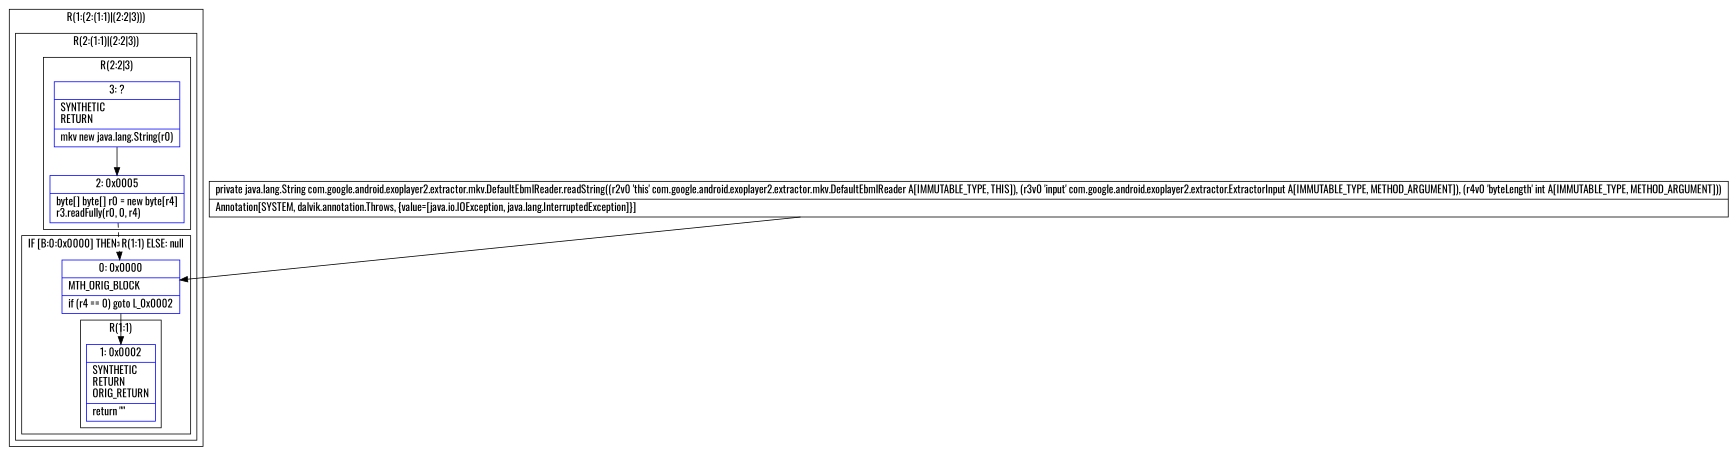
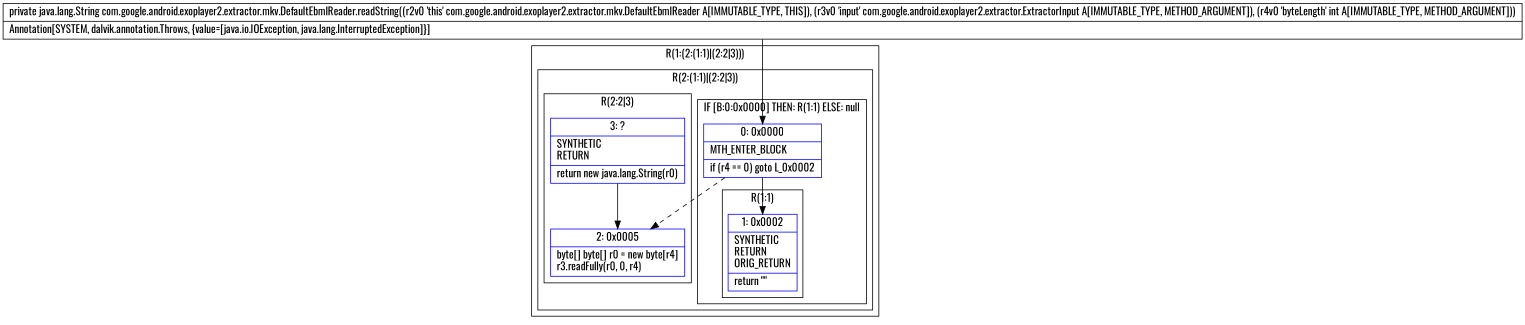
node "3: ?": text "mkv new java.lang.String(r0)" -> "return new java.lang.String(r0)"
edge "2: 0x0005" -> "0: 0x0000": reversed
node "0: 0x0000": text "MTH_ORIG_BLOCK" -> "MTH_ENTER_BLOCK"
